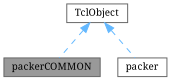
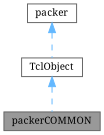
edge "packer" -> "TclObject": reversed
